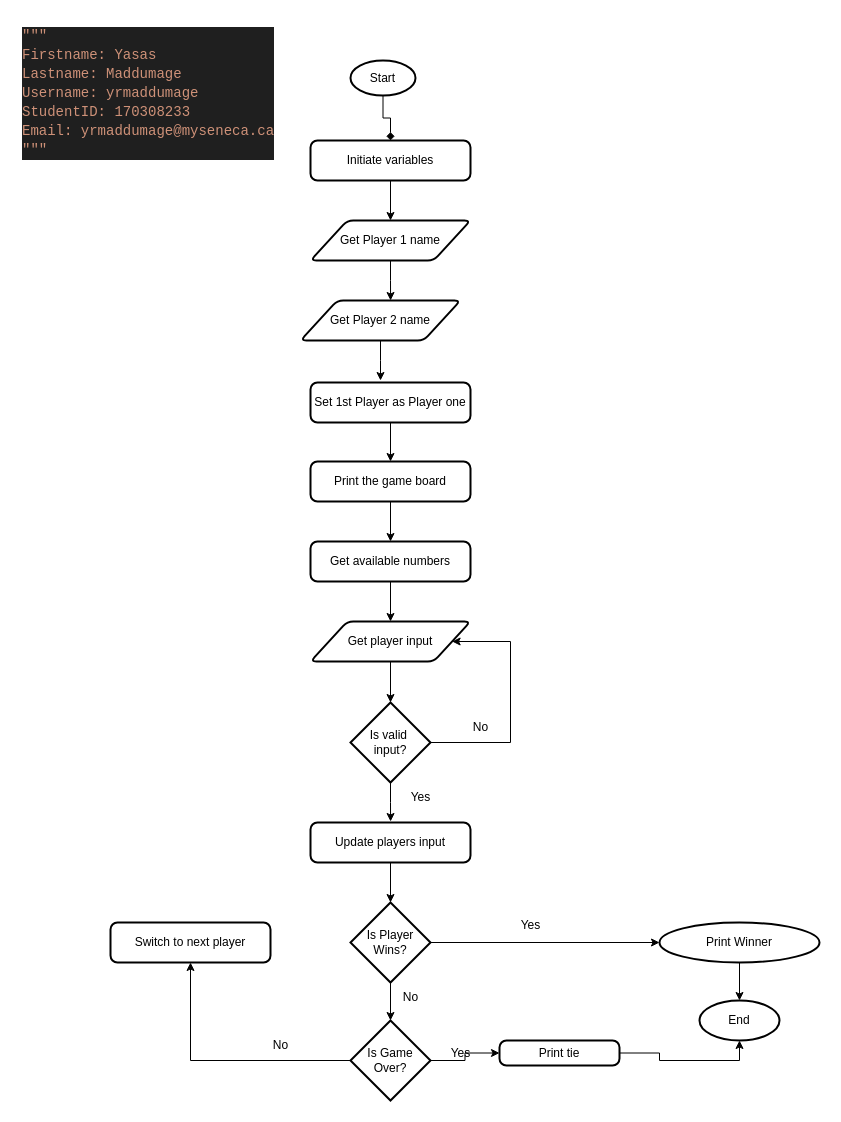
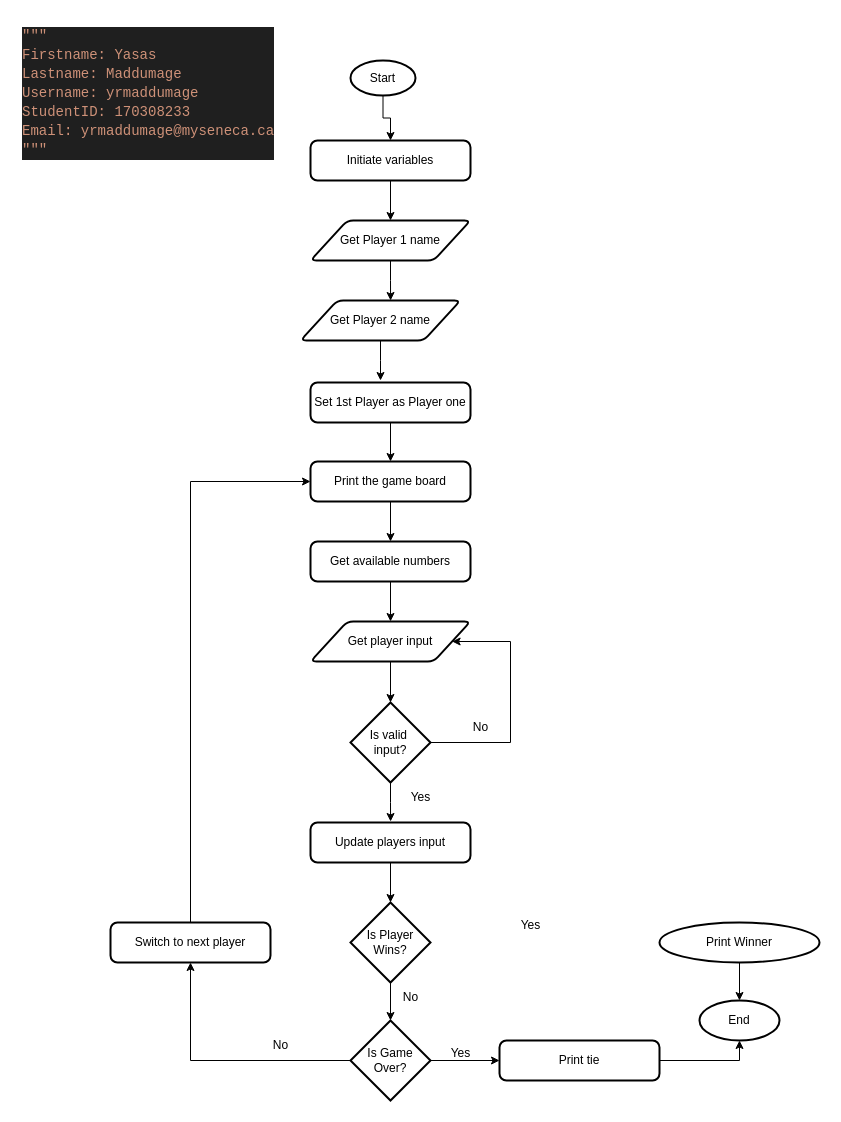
edge "Start" -> "Initiate variables": arrowhead diamond -> classic
edge "Switch to next player" -> "Print the game board": added
edge "Is Player Wins?" -> "Print Winner": removed
node "Print tie": size 120x25 -> 160x40
